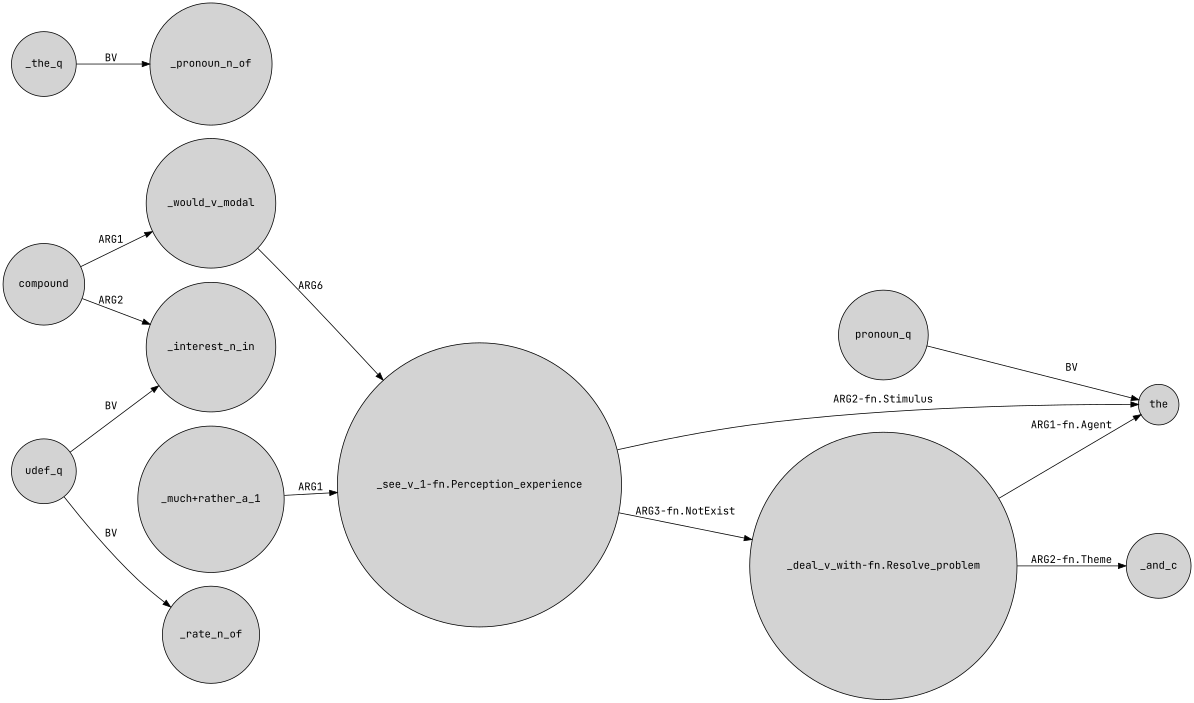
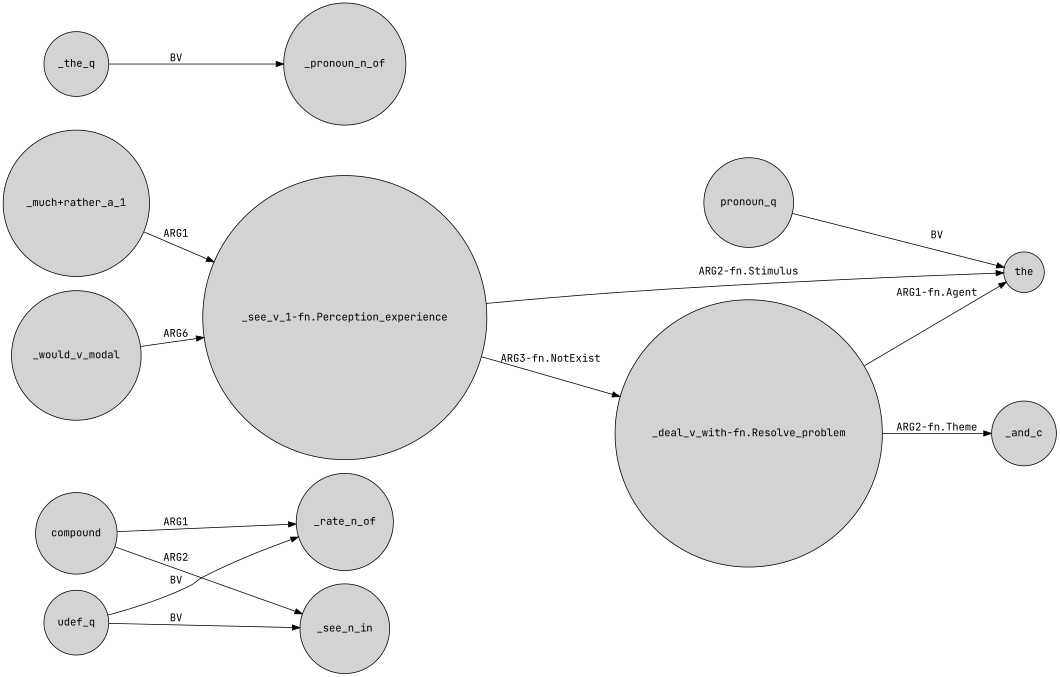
edge "compound" -> "_would_v_modal": now "compound" -> "_rate_n_of"
node "_interest_n_in": label "_interest_n_in" -> "_see_n_in"
